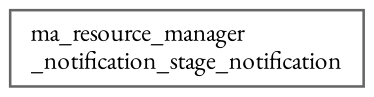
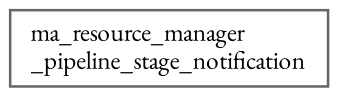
node "ma_resource_manager _notification_stage_notification": label "ma_resource_manager _notification_stage_notification" -> "ma_resource_manager _pipeline_stage_notification"
